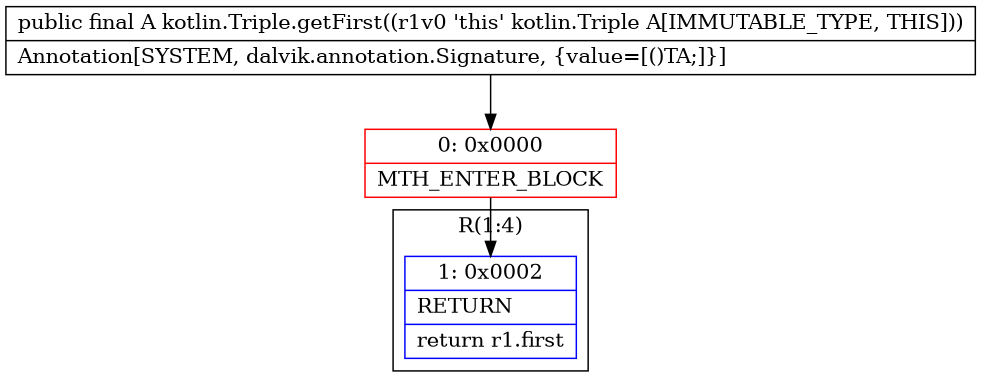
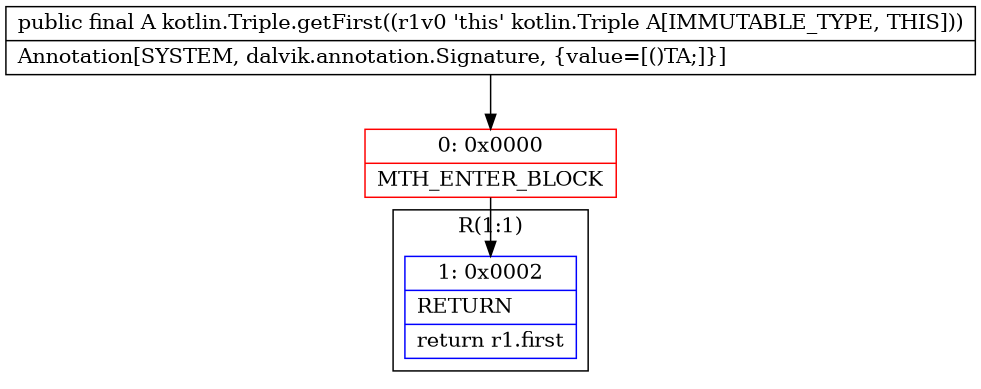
cluster "R(1:4)": label "R(1:4)" -> "R(1:1)"
